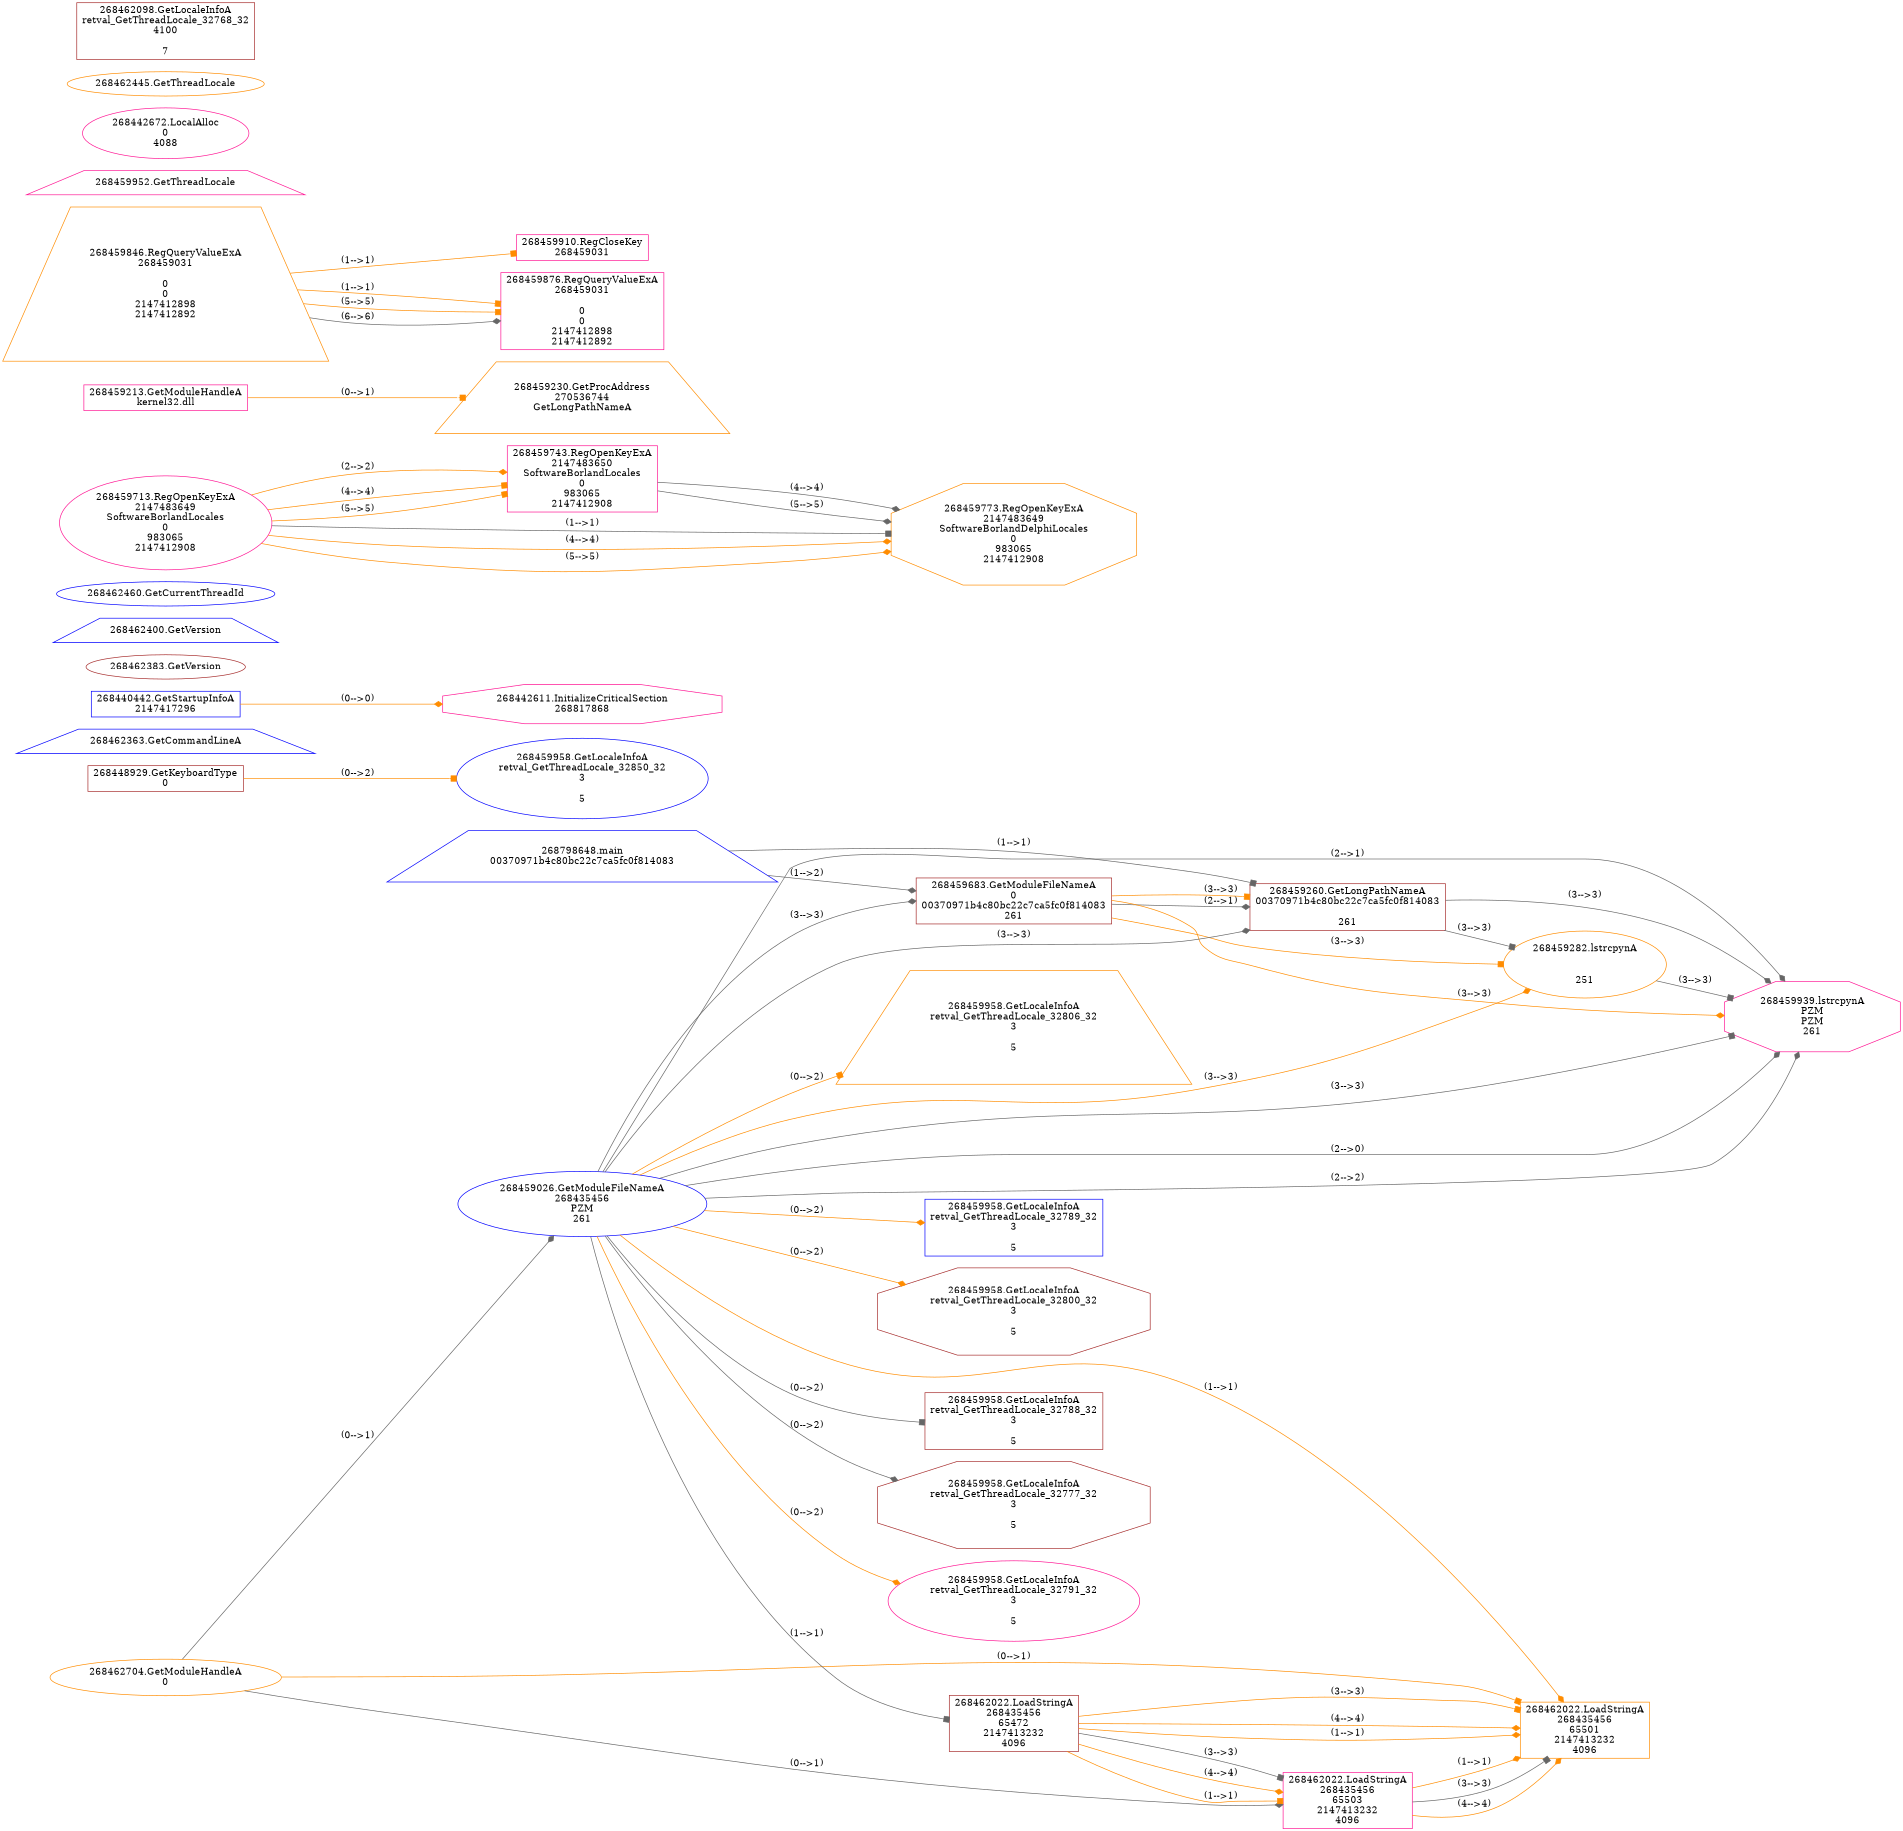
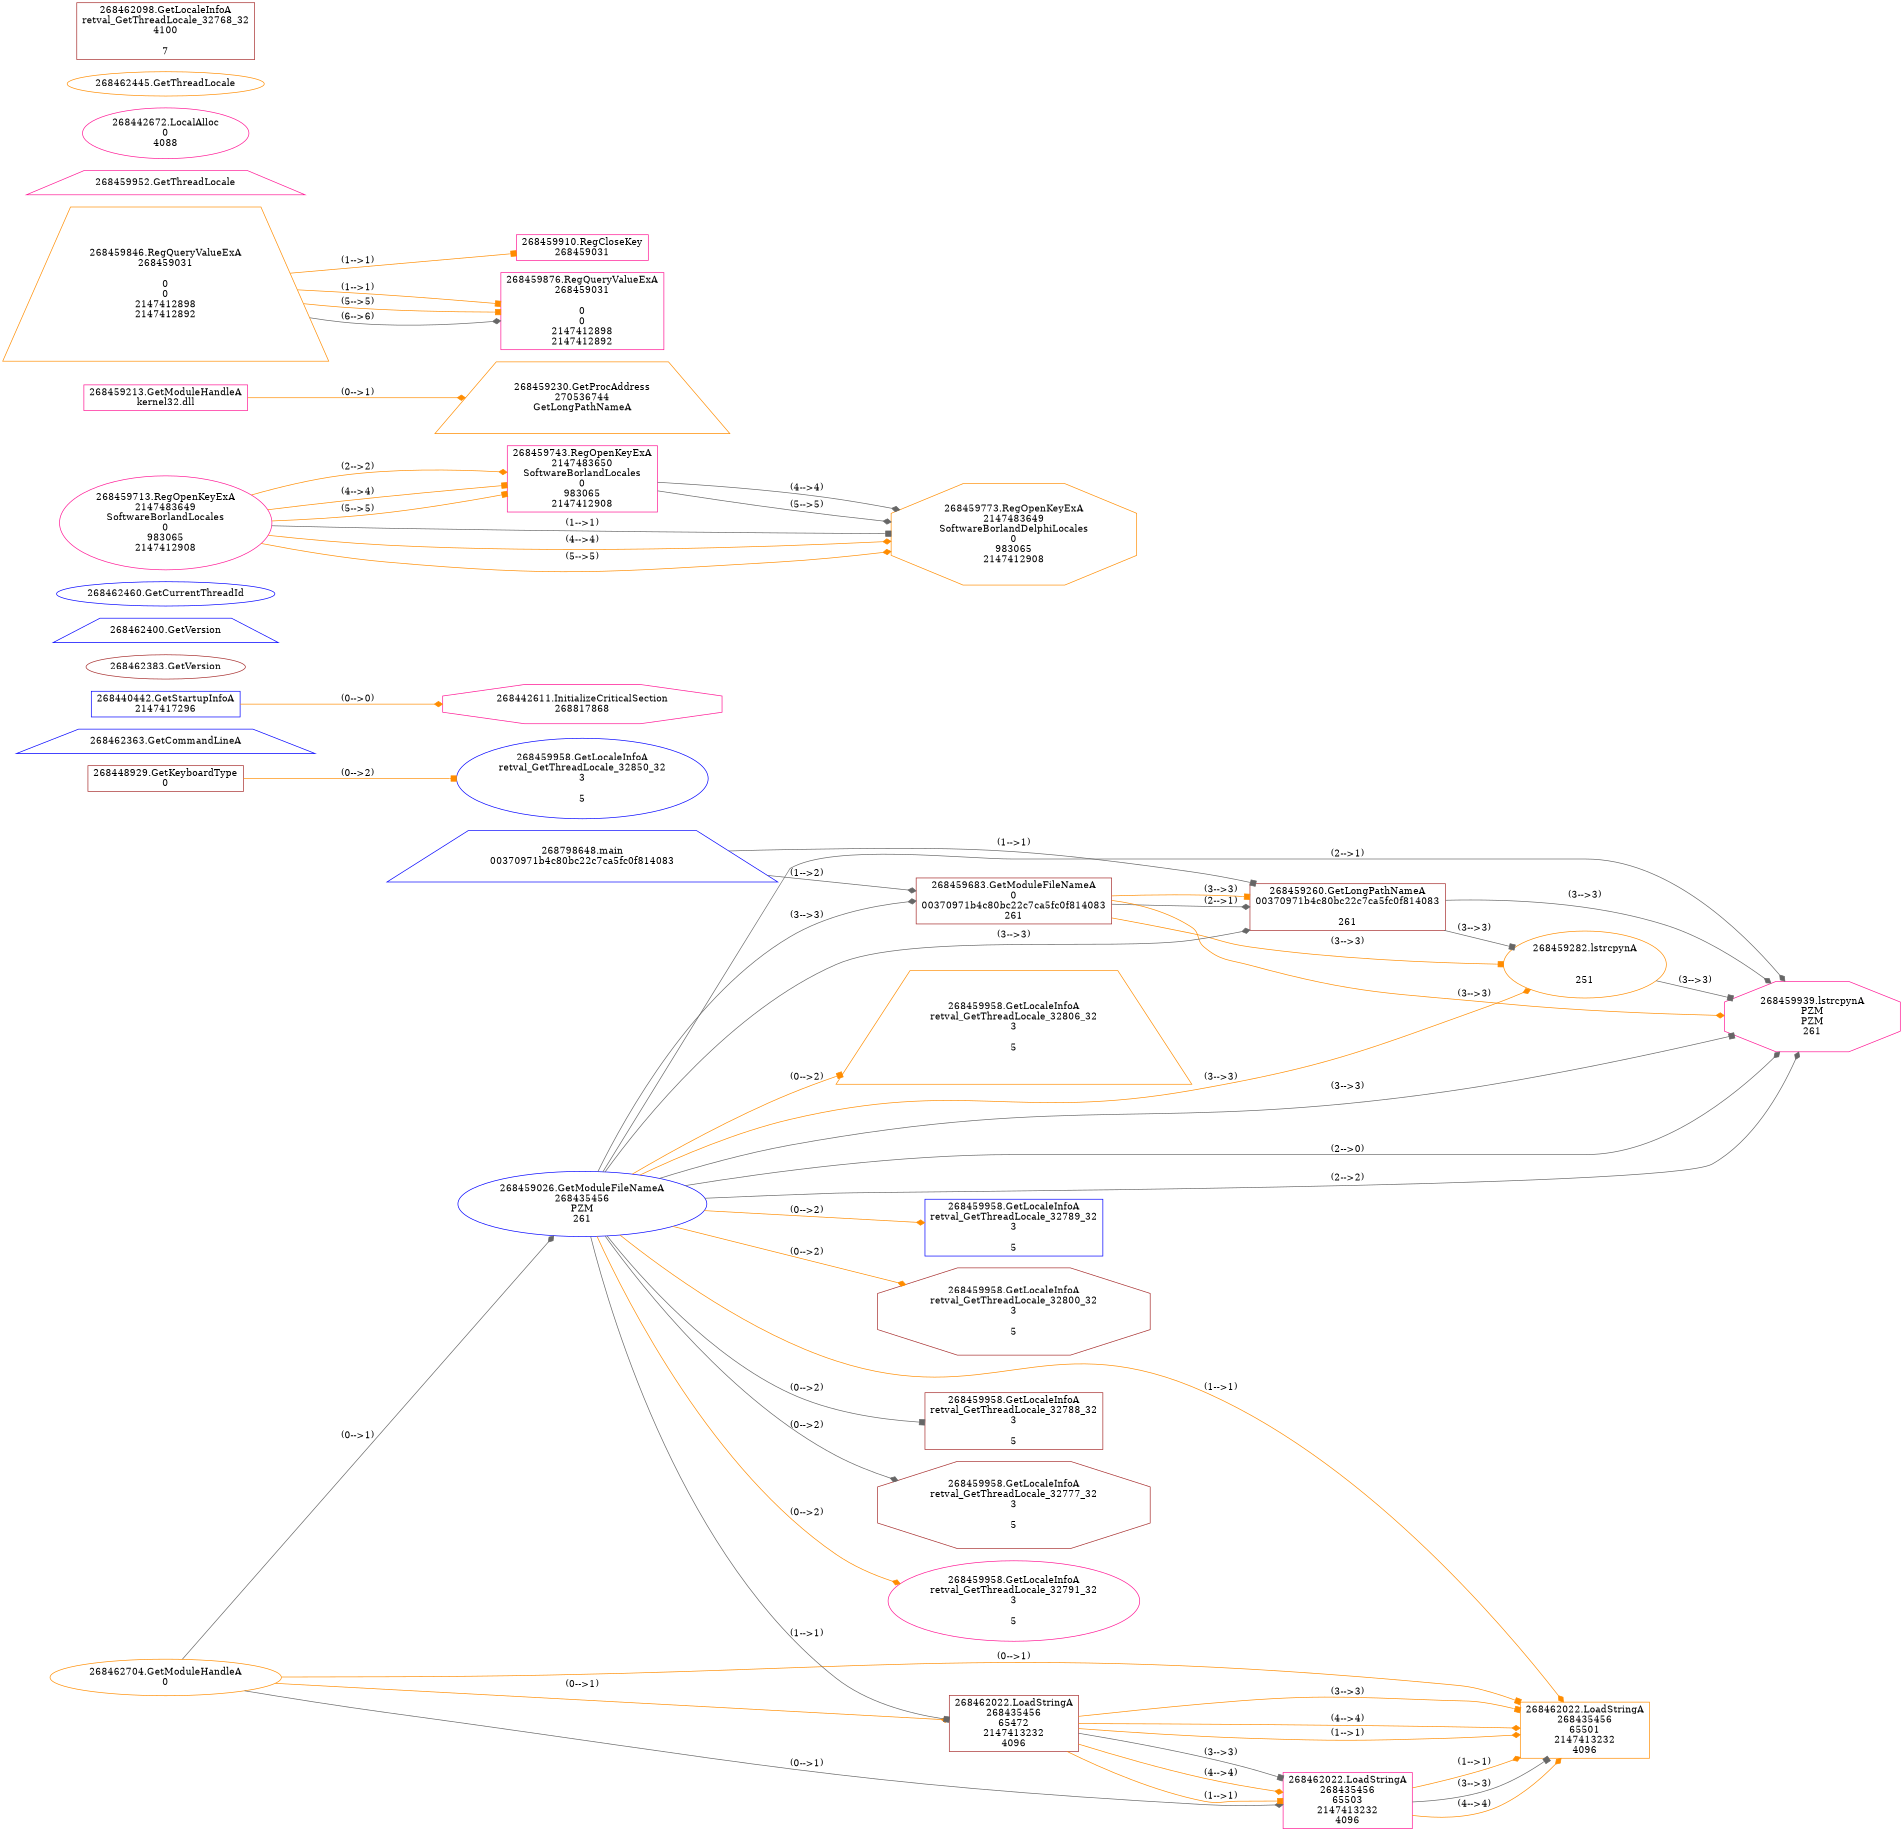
edge "268459213.GetModuleHandleA kernel32.dll" -> "268459230.GetProcAddress 270536744 GetLongPathNameA": arrowhead box -> diamond
edge "268462704.GetModuleHandleA 0" -> "268462022.LoadStringA 268435456 65472 2147413232 4096": added, label "(0-->1)"
